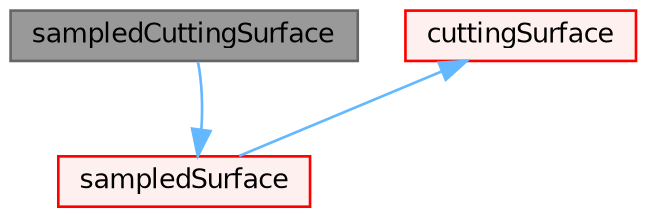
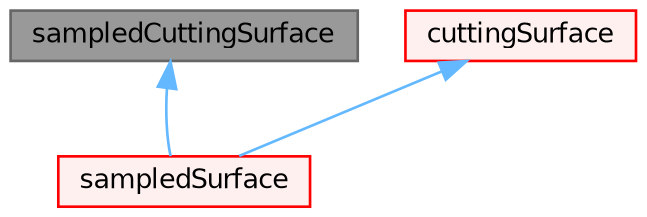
edge "sampledCuttingSurface" -> "sampledSurface": reversed
